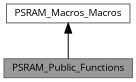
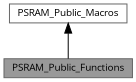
node "PSRAM_Macros_Macros": label "PSRAM_Macros_Macros" -> "PSRAM_Public_Macros"
